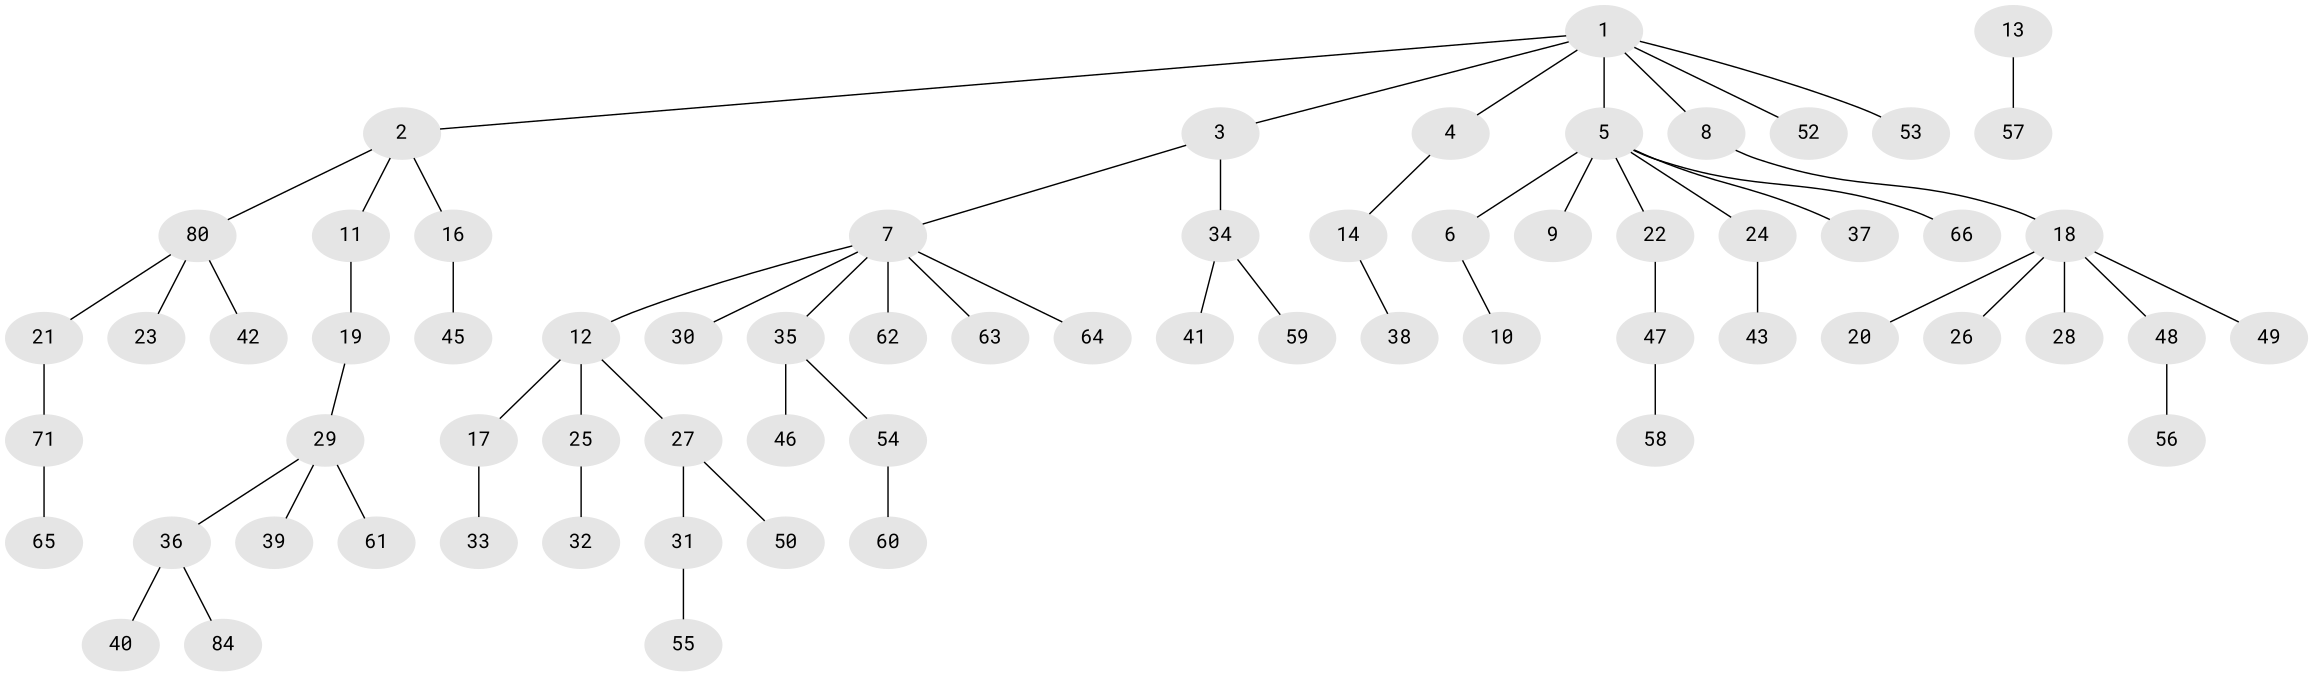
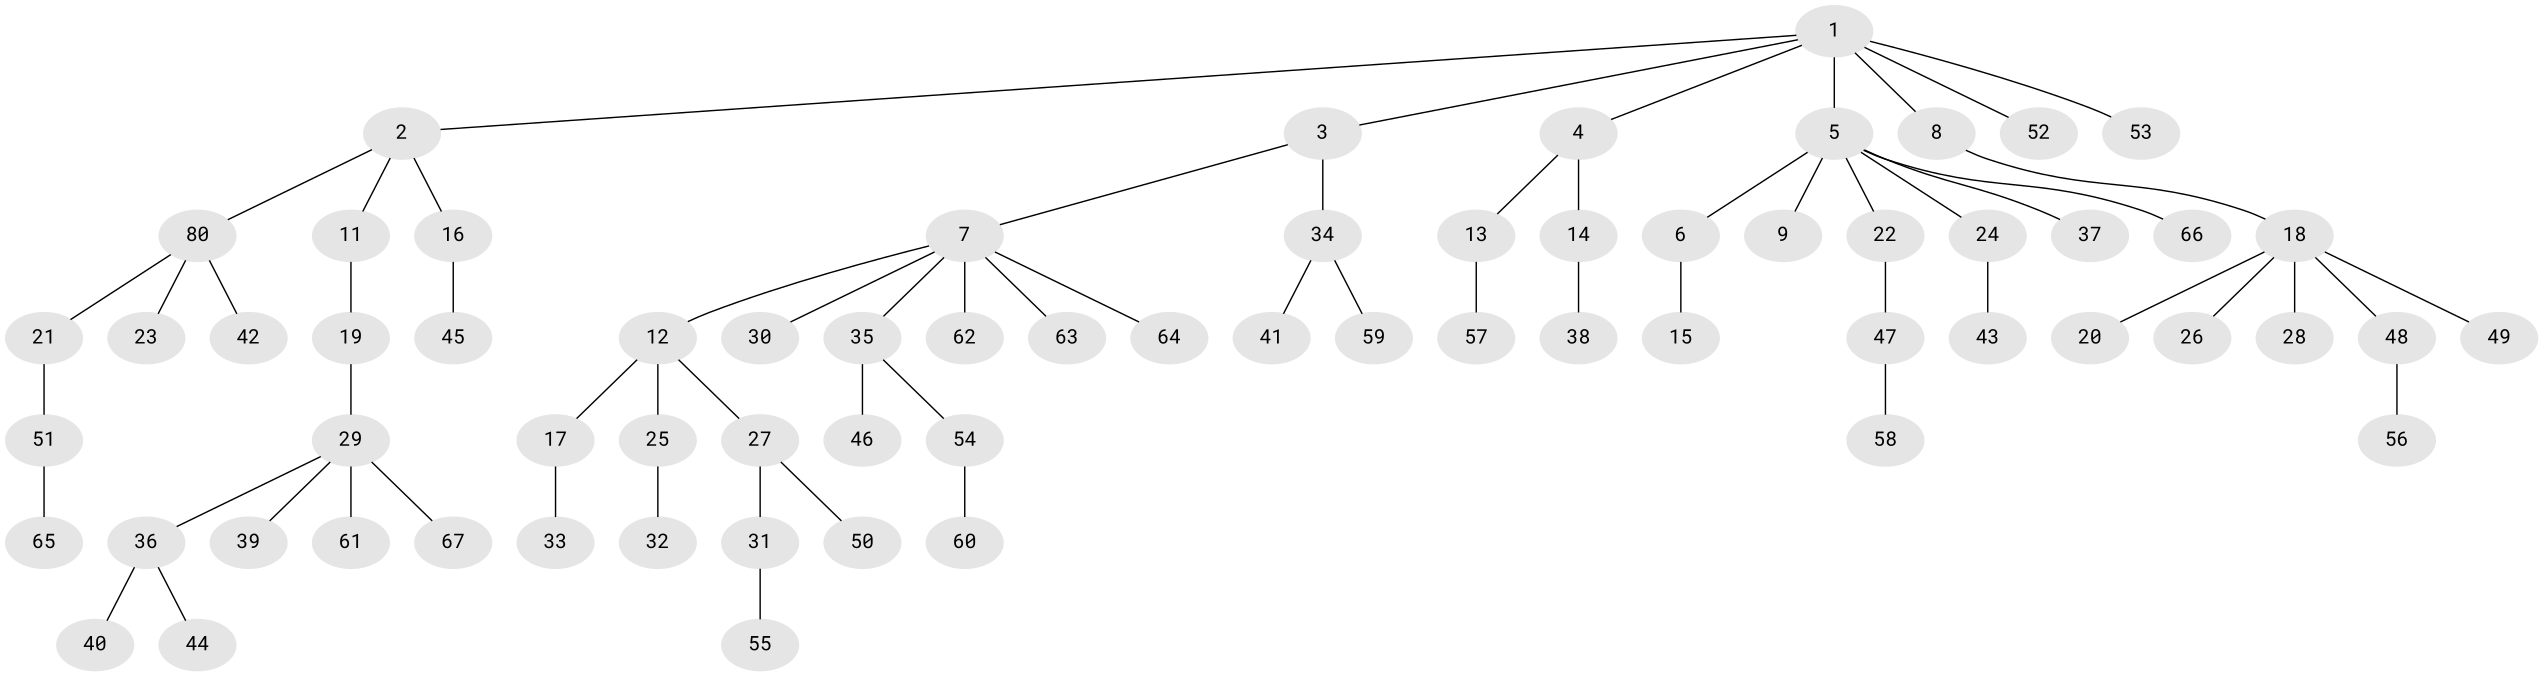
edge "4" -- "13": added
node "10": label "10" -> "15"
node "71": label "71" -> "51"
node "67": added
node "84": label "84" -> "44"
